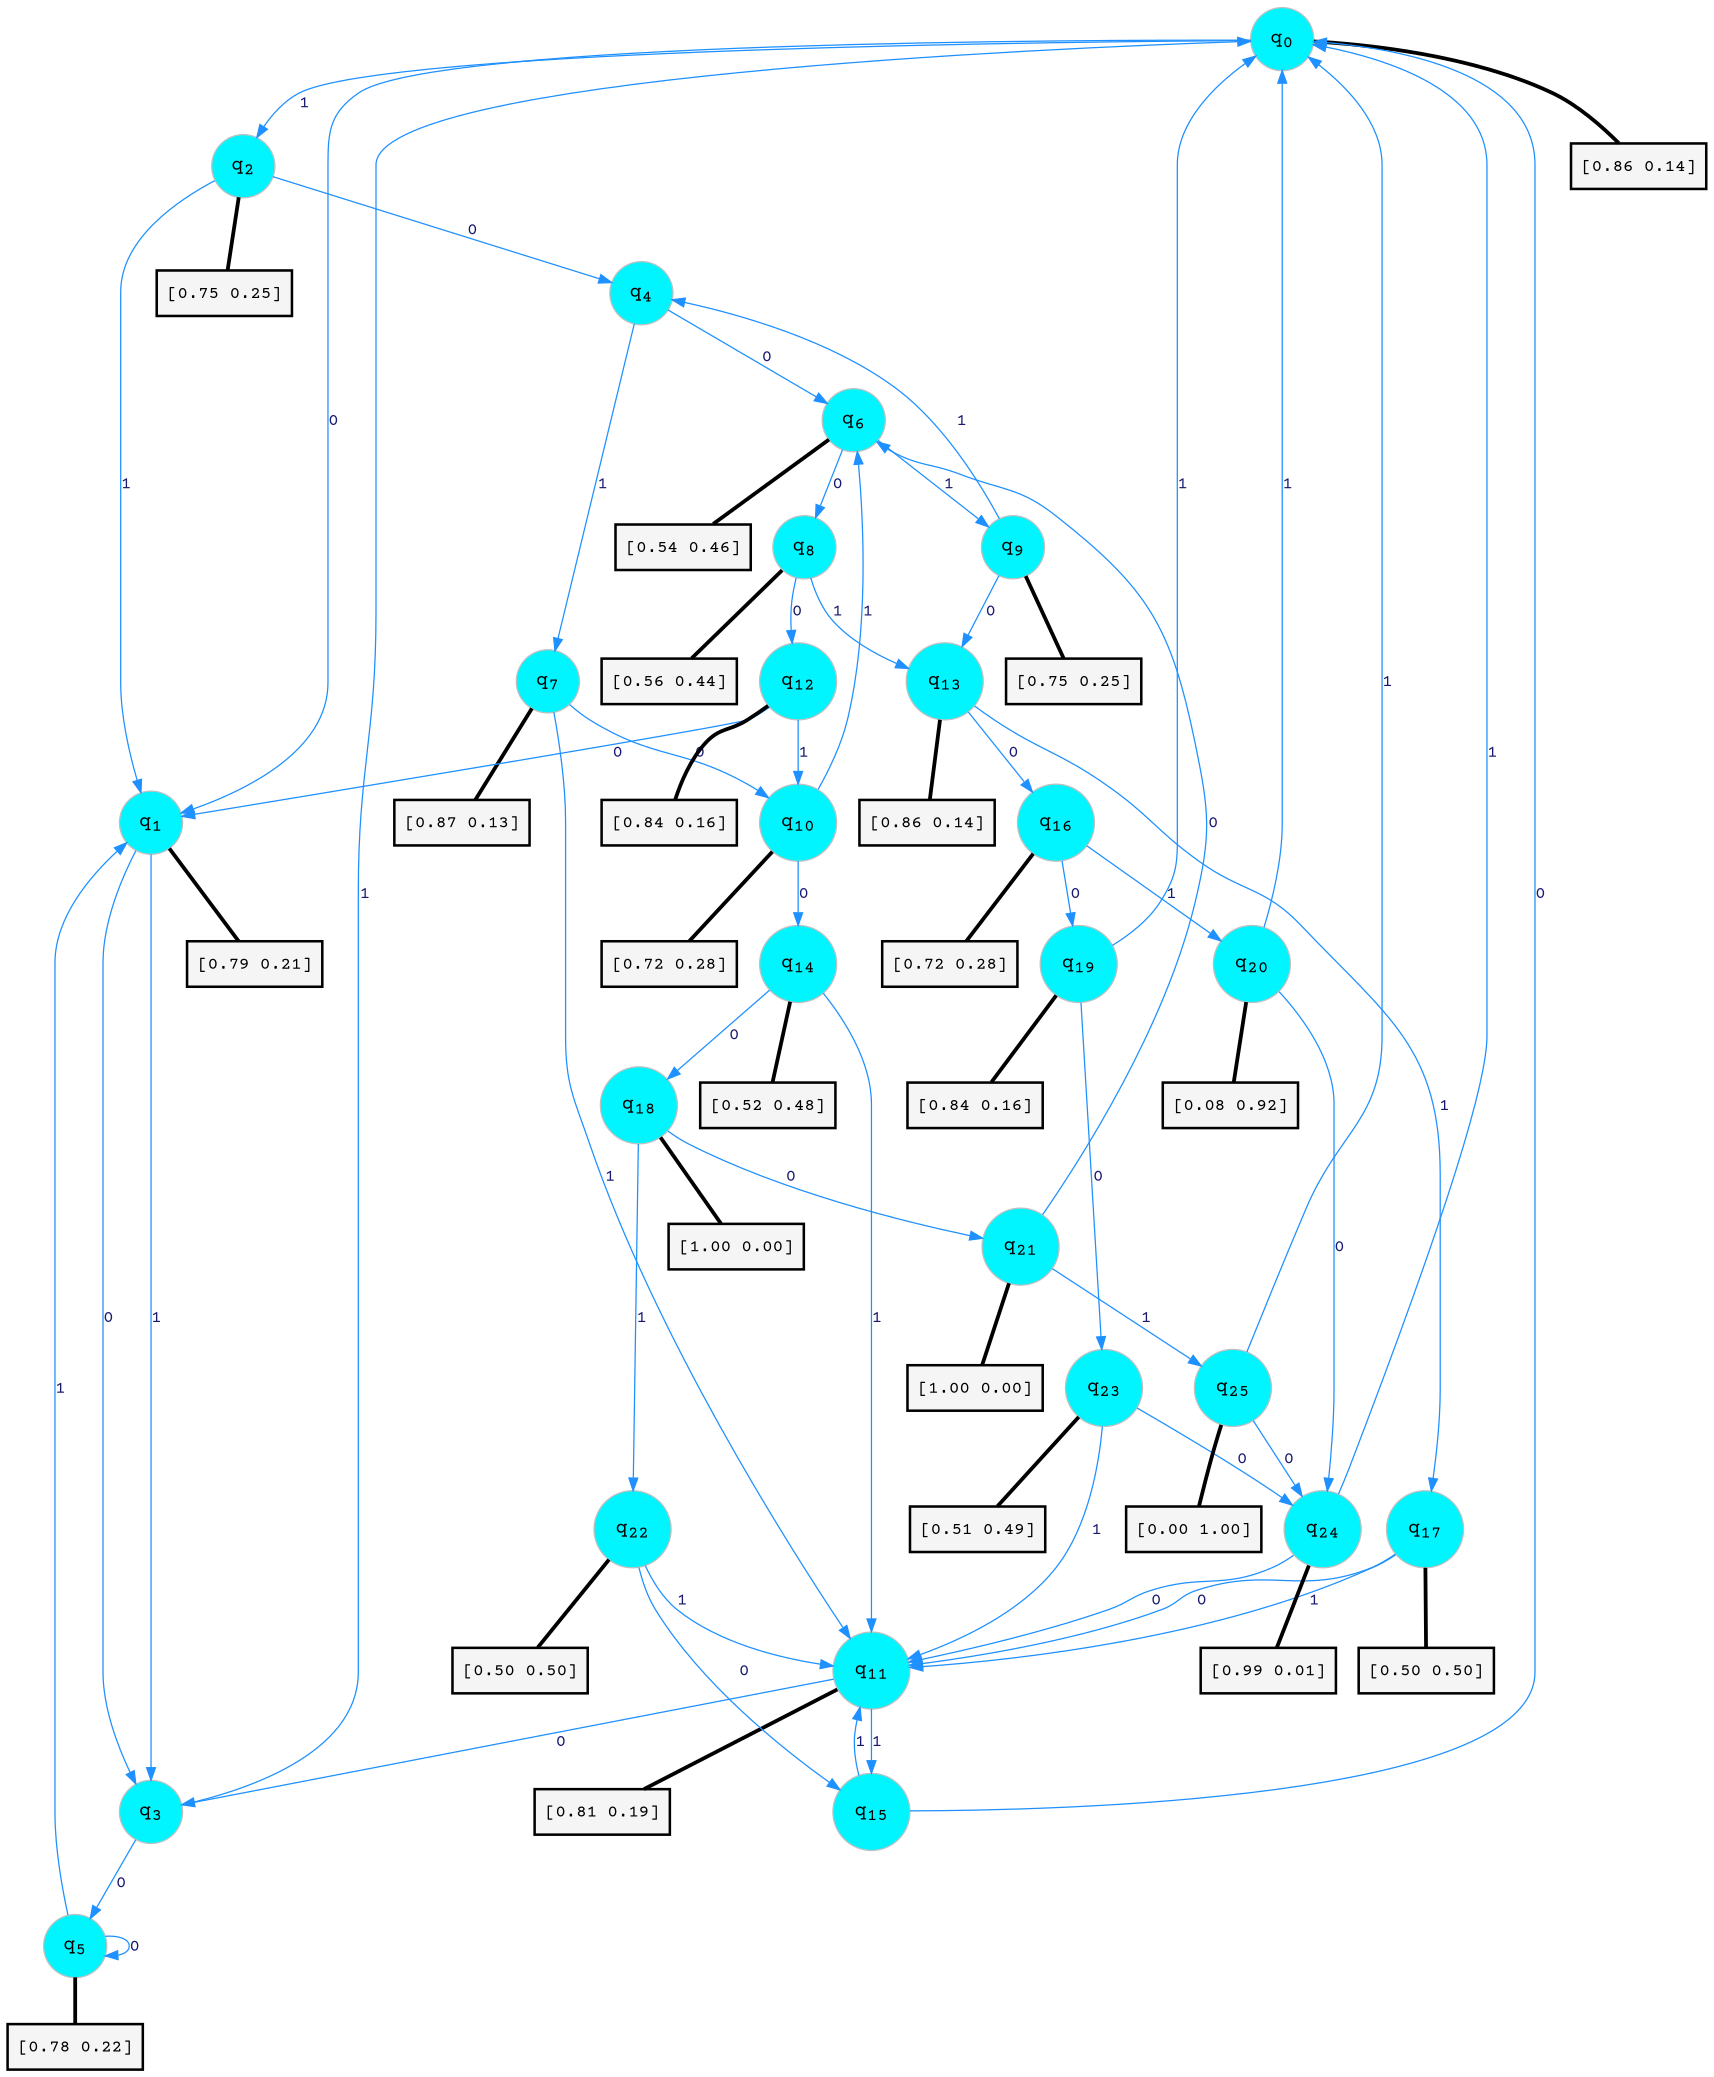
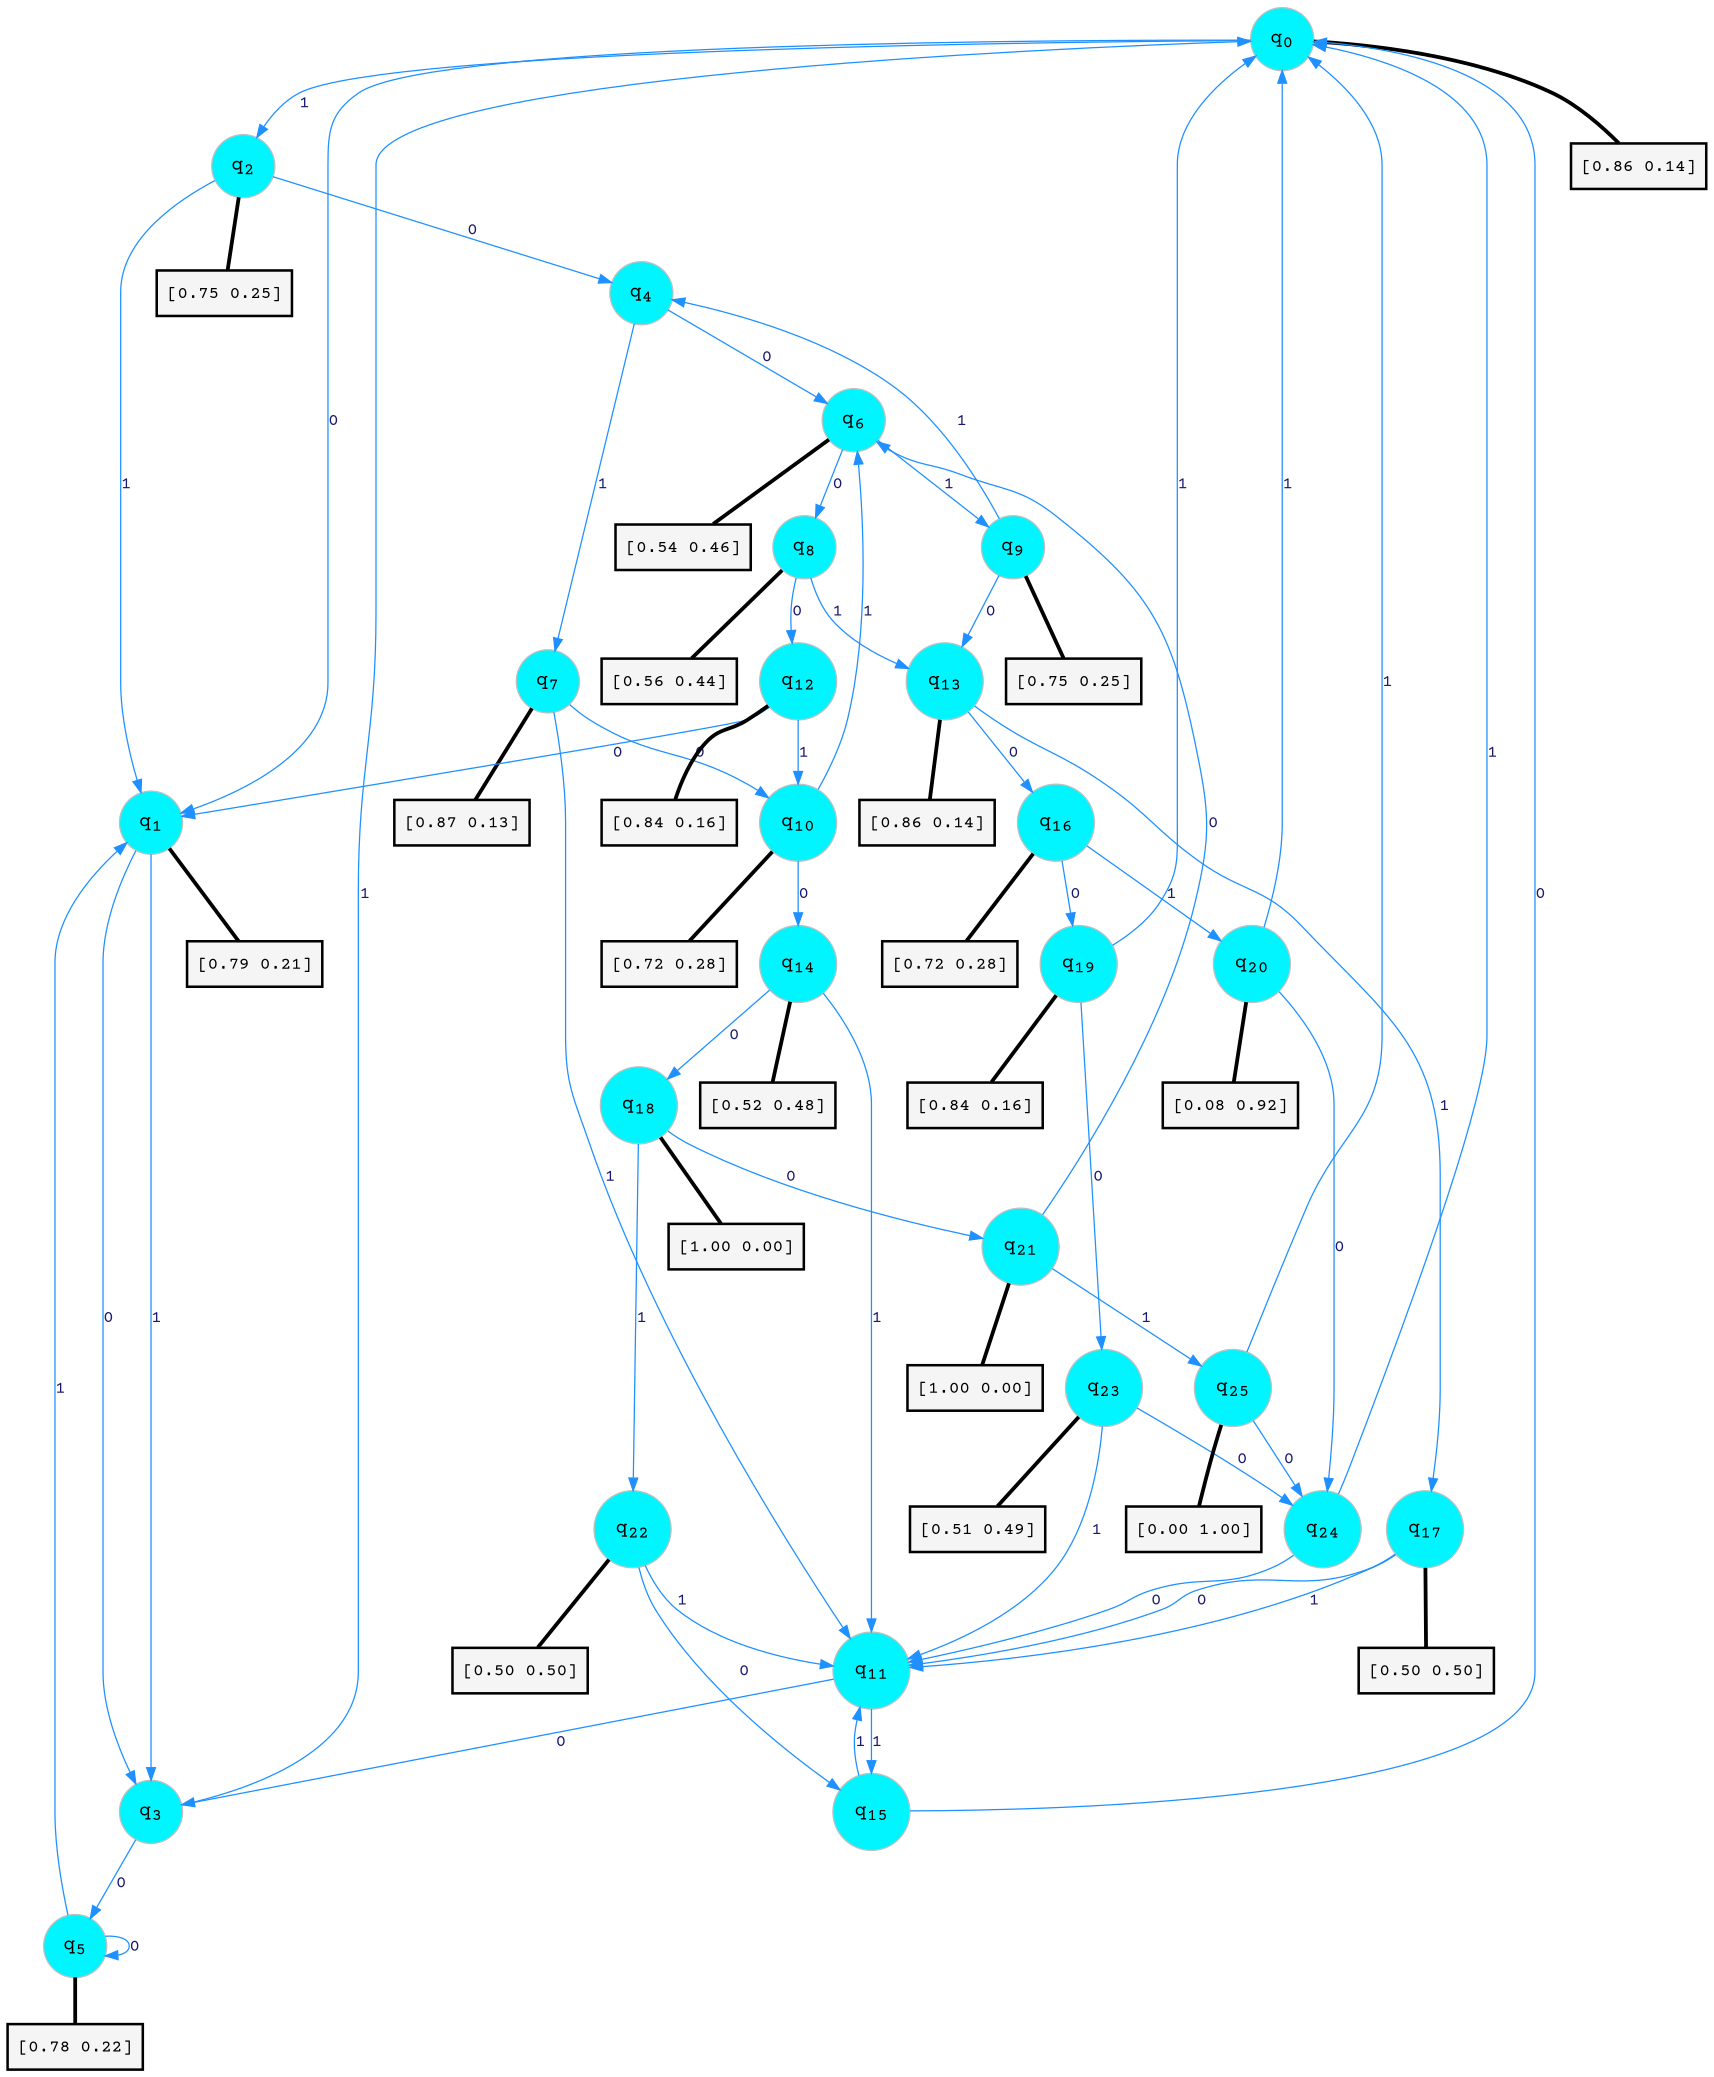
node "[0.99 0.01]": removed
node "[0.81 0.19]": removed
